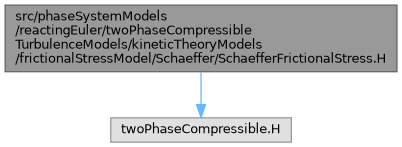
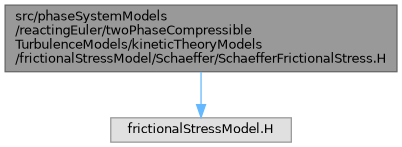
node "twoPhaseCompressible.H": label "twoPhaseCompressible.H" -> "frictionalStressModel.H"
